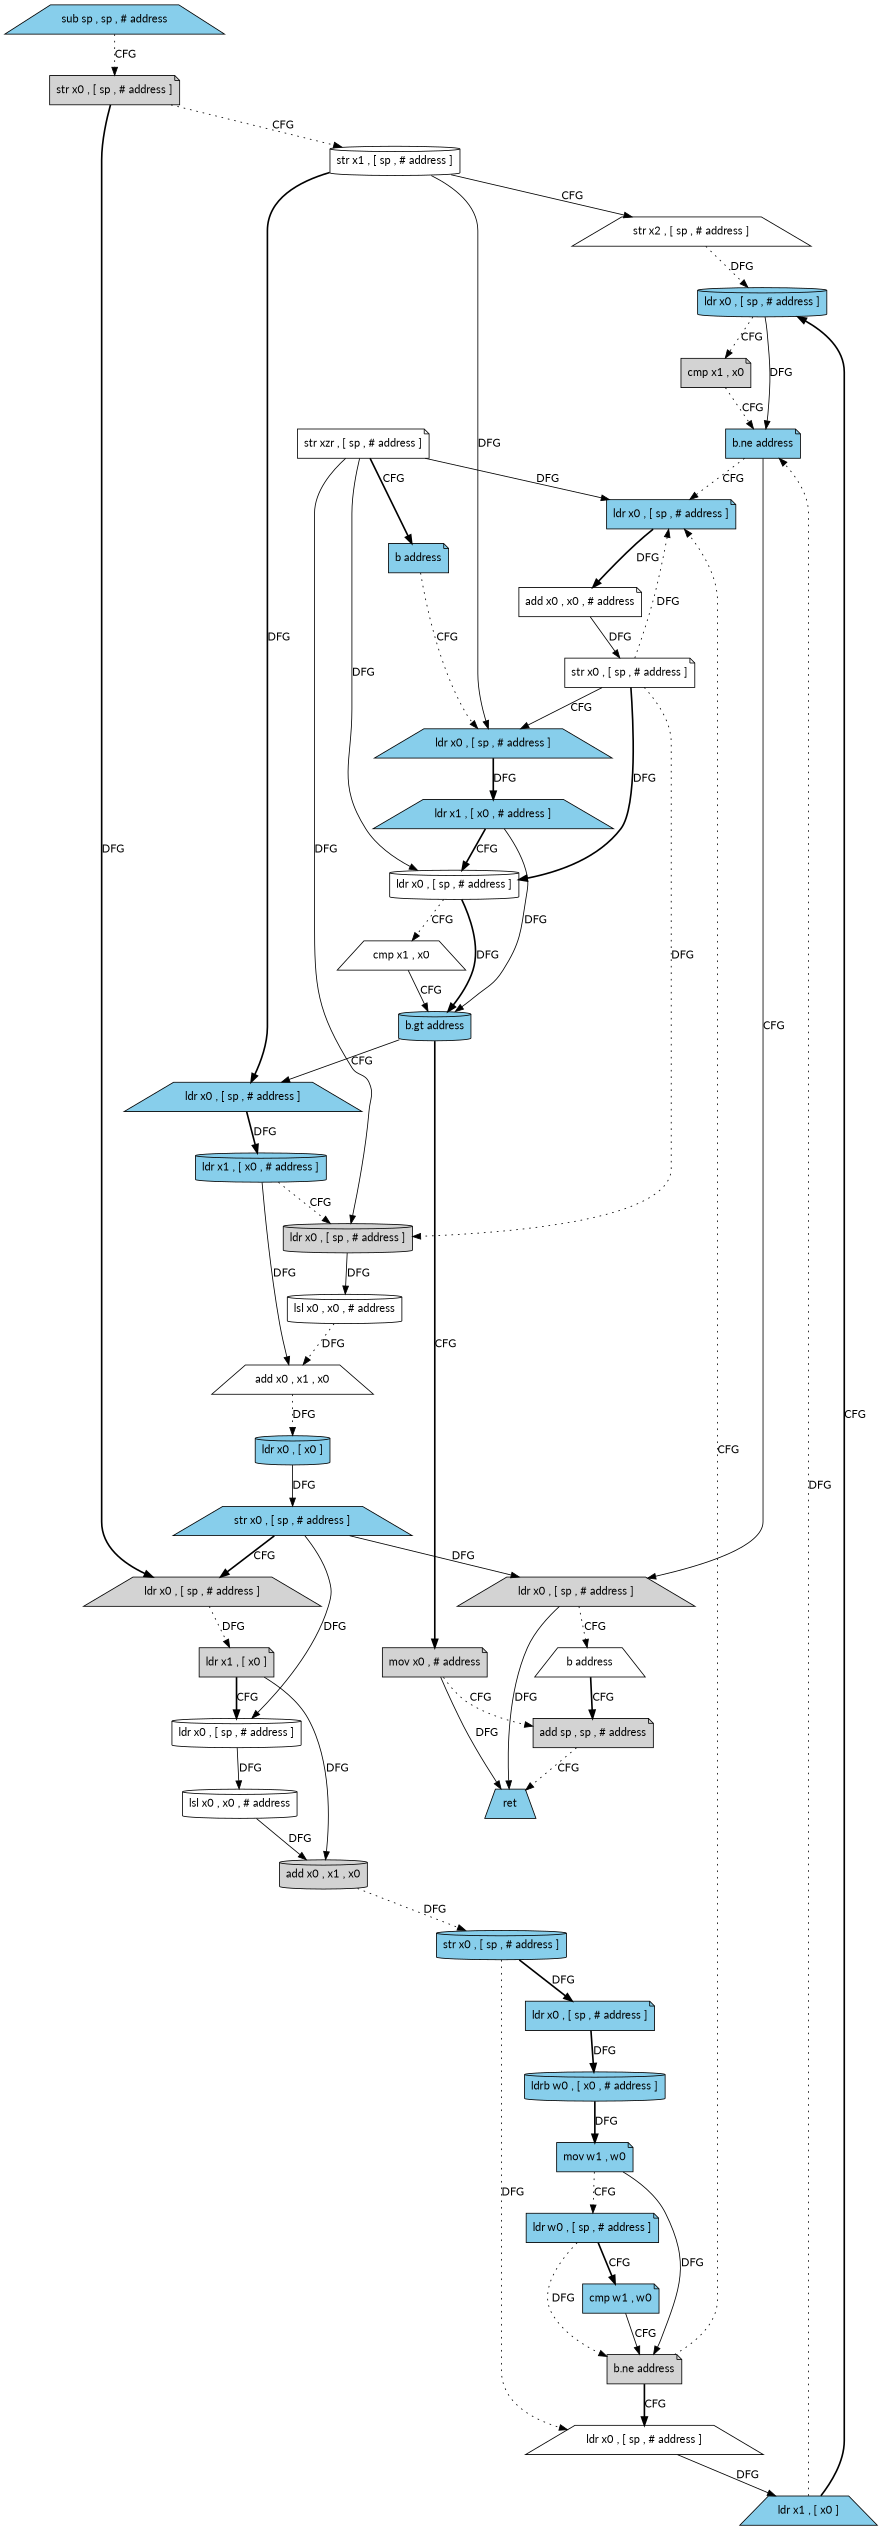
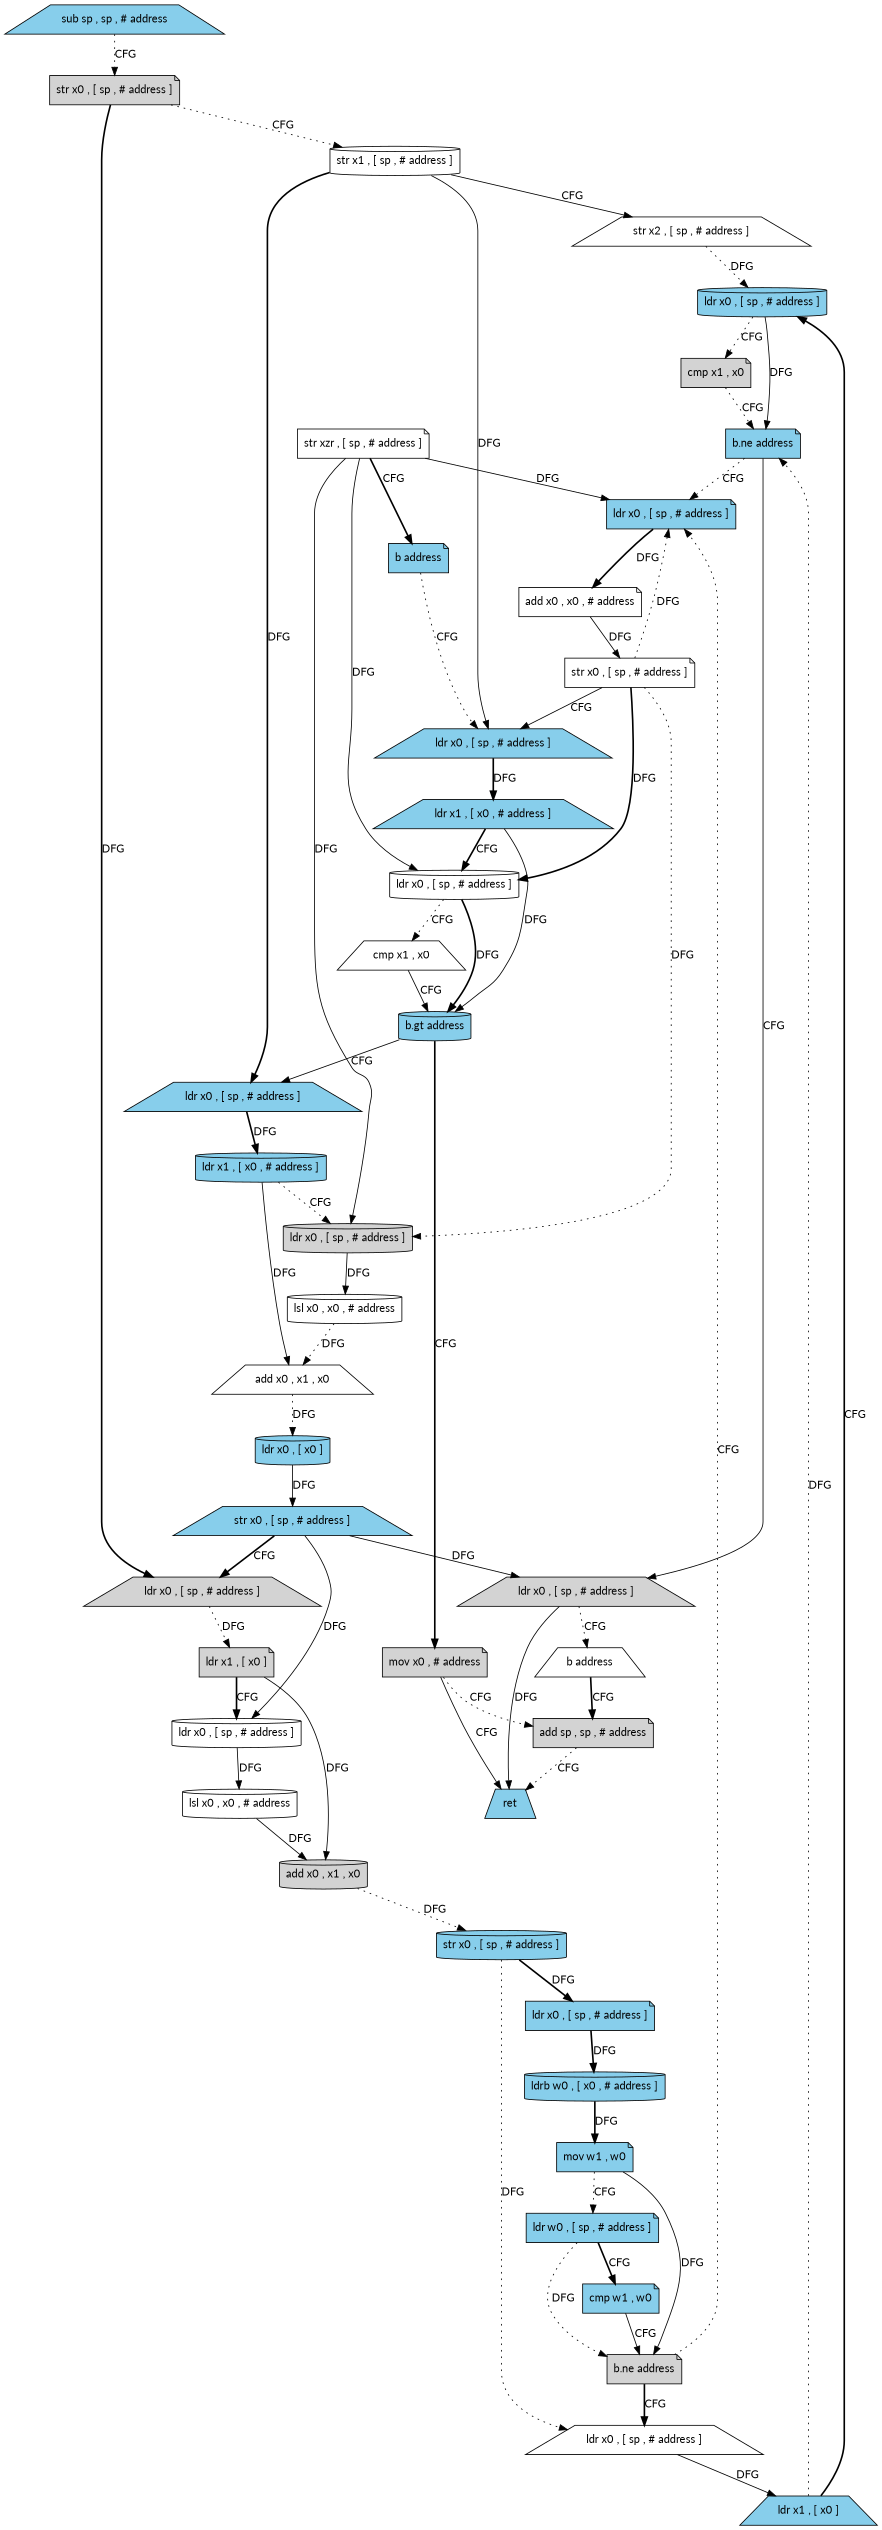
edge "mov x0 , # address" -> "ret": label "DFG" -> "CFG"
